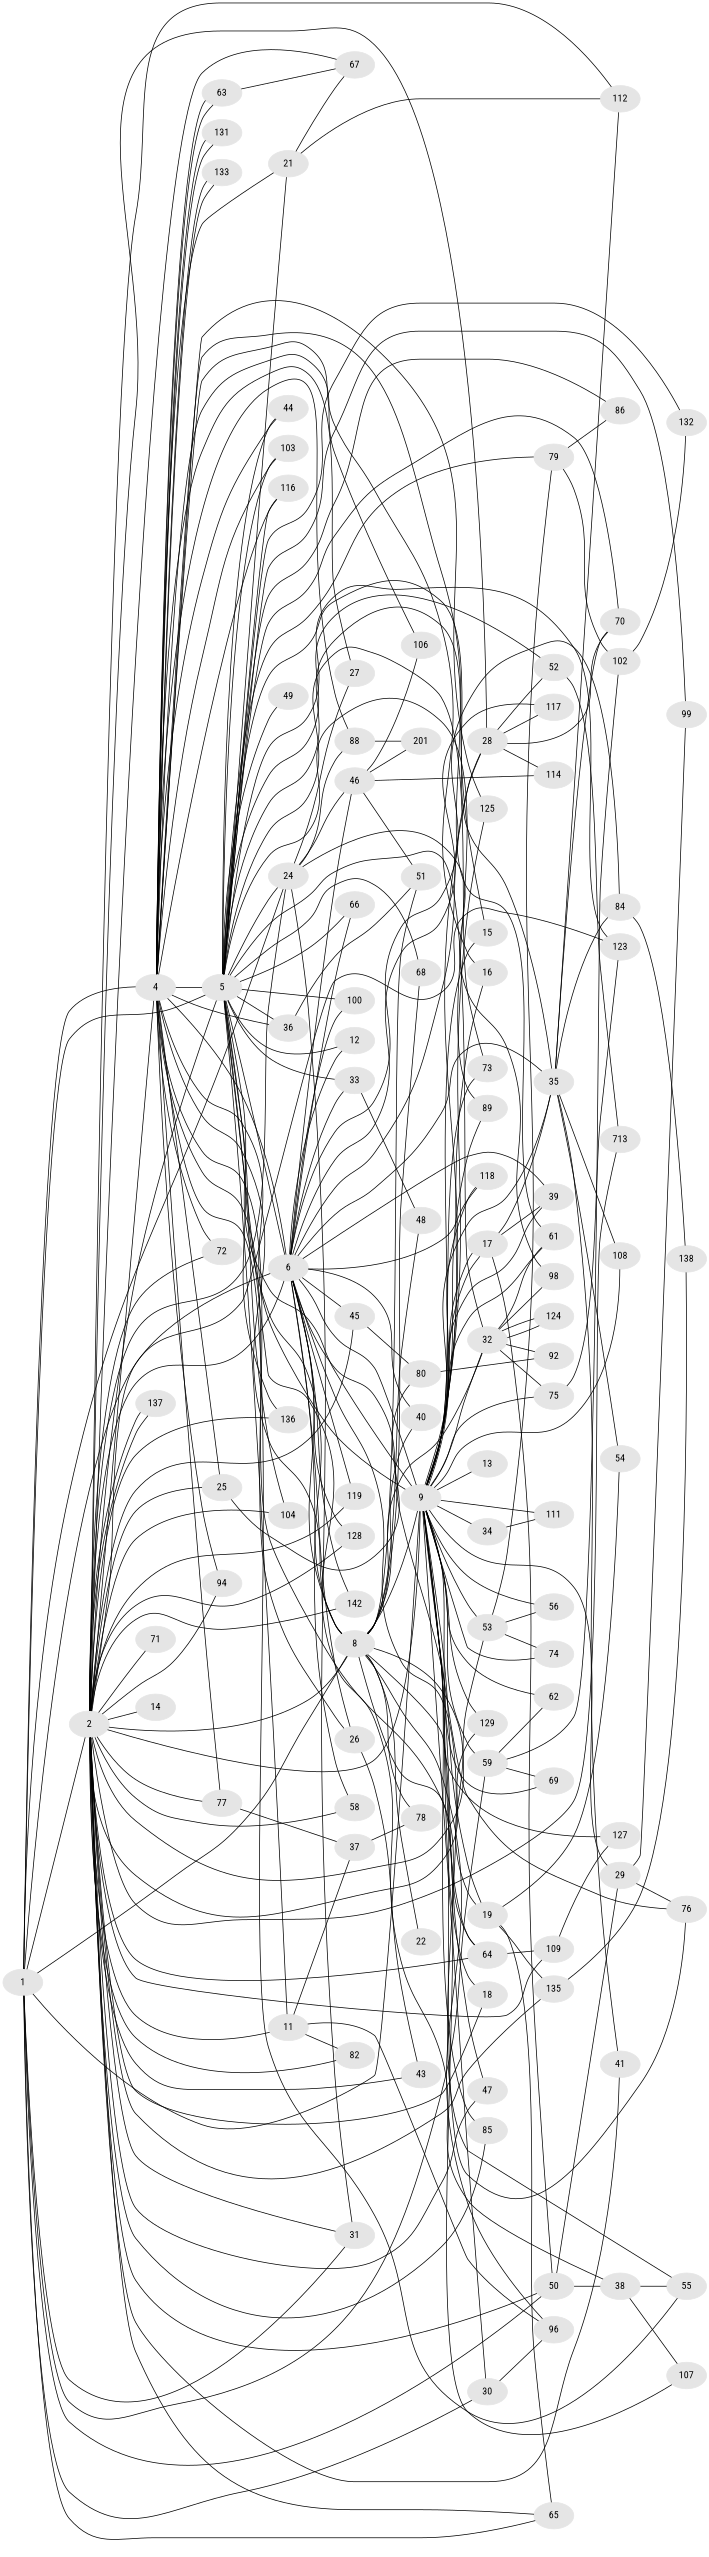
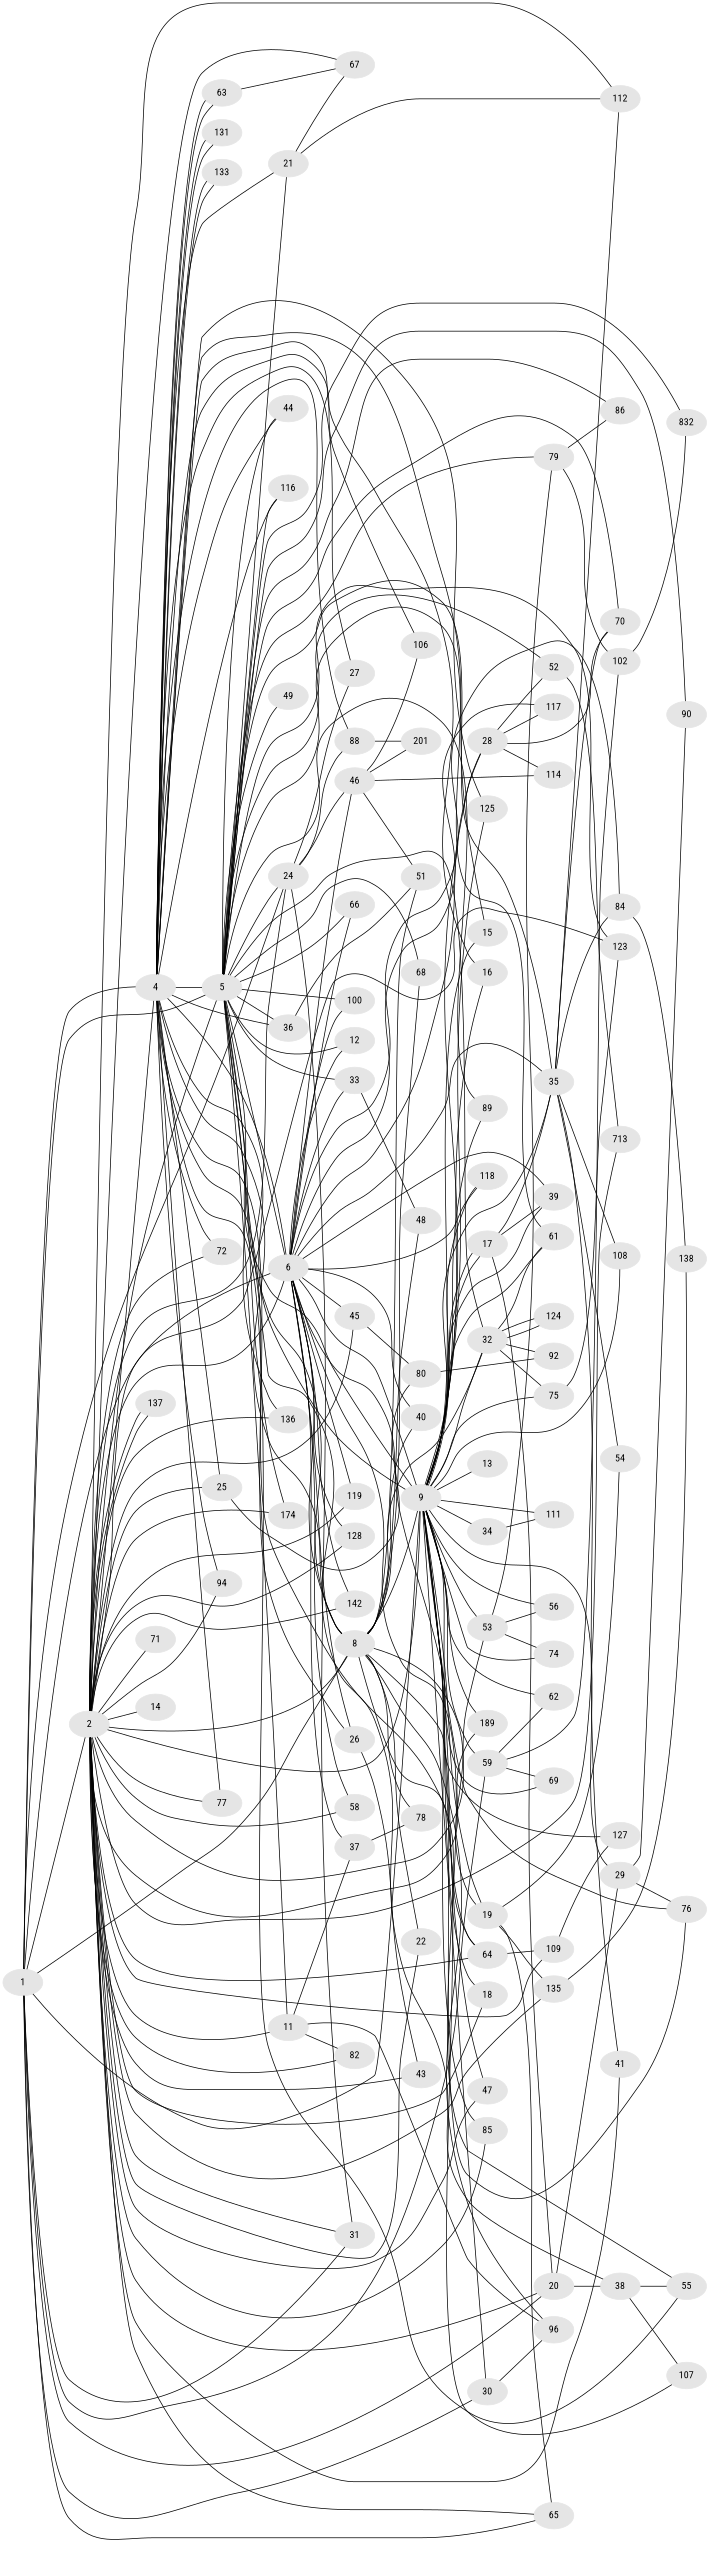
edge "28" -- "2": now "22" -- "2"
node "132": label "132" -> "832"
node "103": removed
node "99": label "99" -> "90"
node "73": removed
node "98": removed
node "104": label "104" -> "174"
node "129": label "129" -> "189"
edge "77" -- "37": now "6" -- "37"
node "50": label "50" -> "20"
